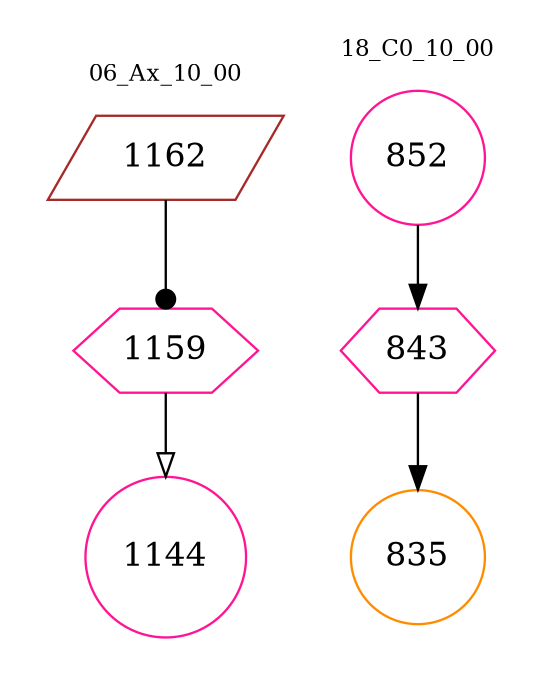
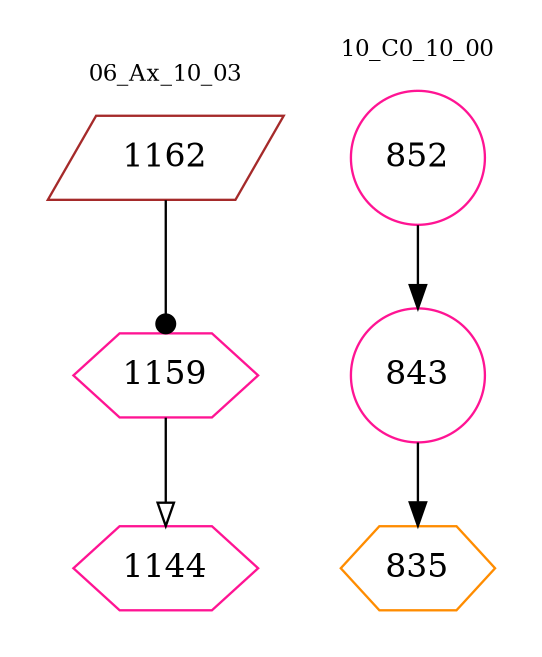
cluster "18_C0_10_00": label "18_C0_10_00" -> "10_C0_10_00"
cluster "06_Ax_10_00": label "06_Ax_10_00" -> "06_Ax_10_03"
node "843": shape hexagon -> circle
node "1144": shape circle -> hexagon
node "835": shape circle -> hexagon
